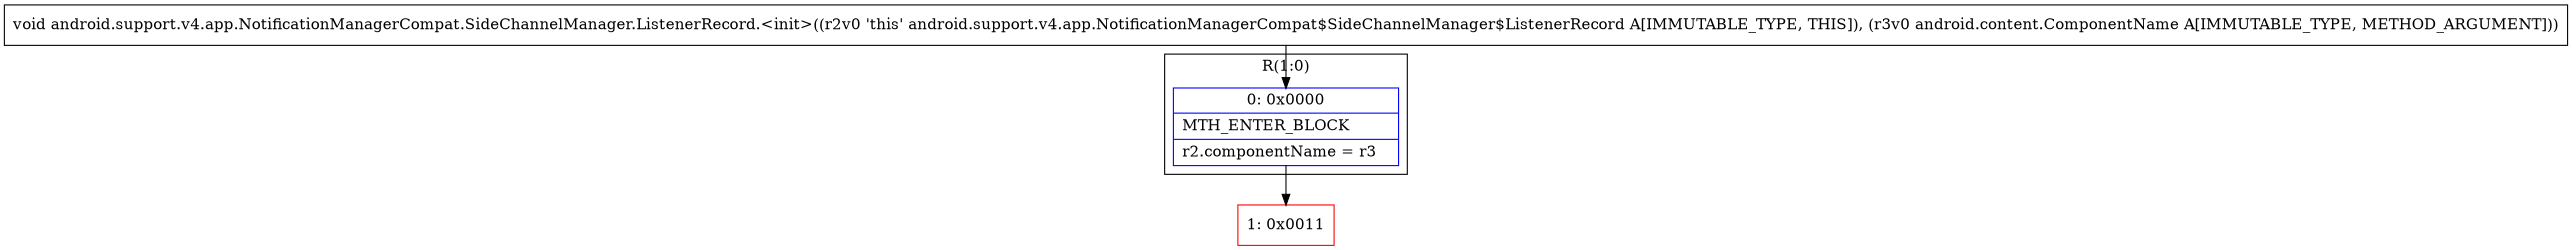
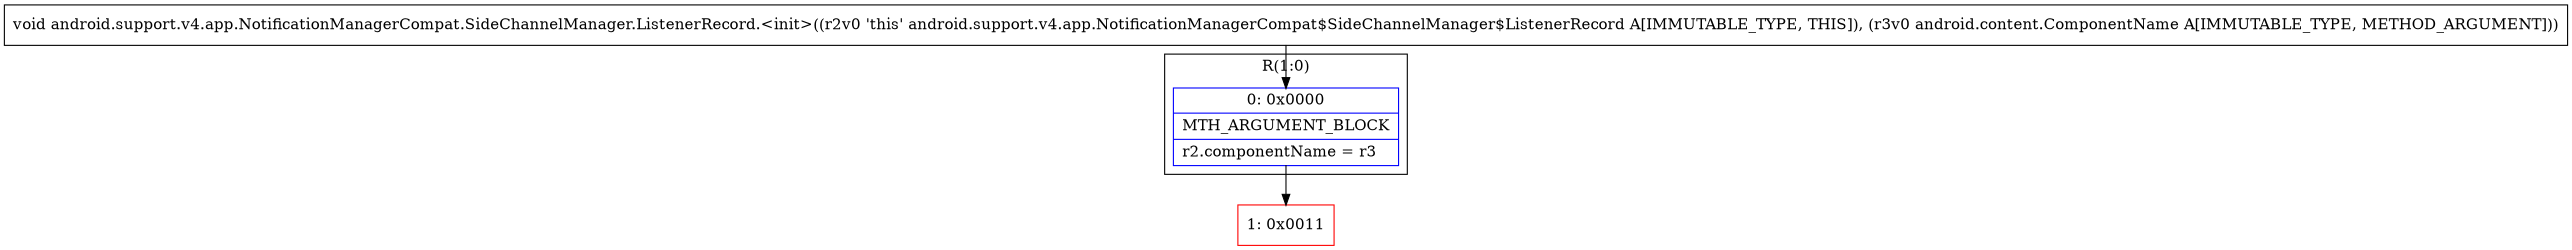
node "0: 0x0000": text "MTH_ENTER_BLOCK" -> "MTH_ARGUMENT_BLOCK"
